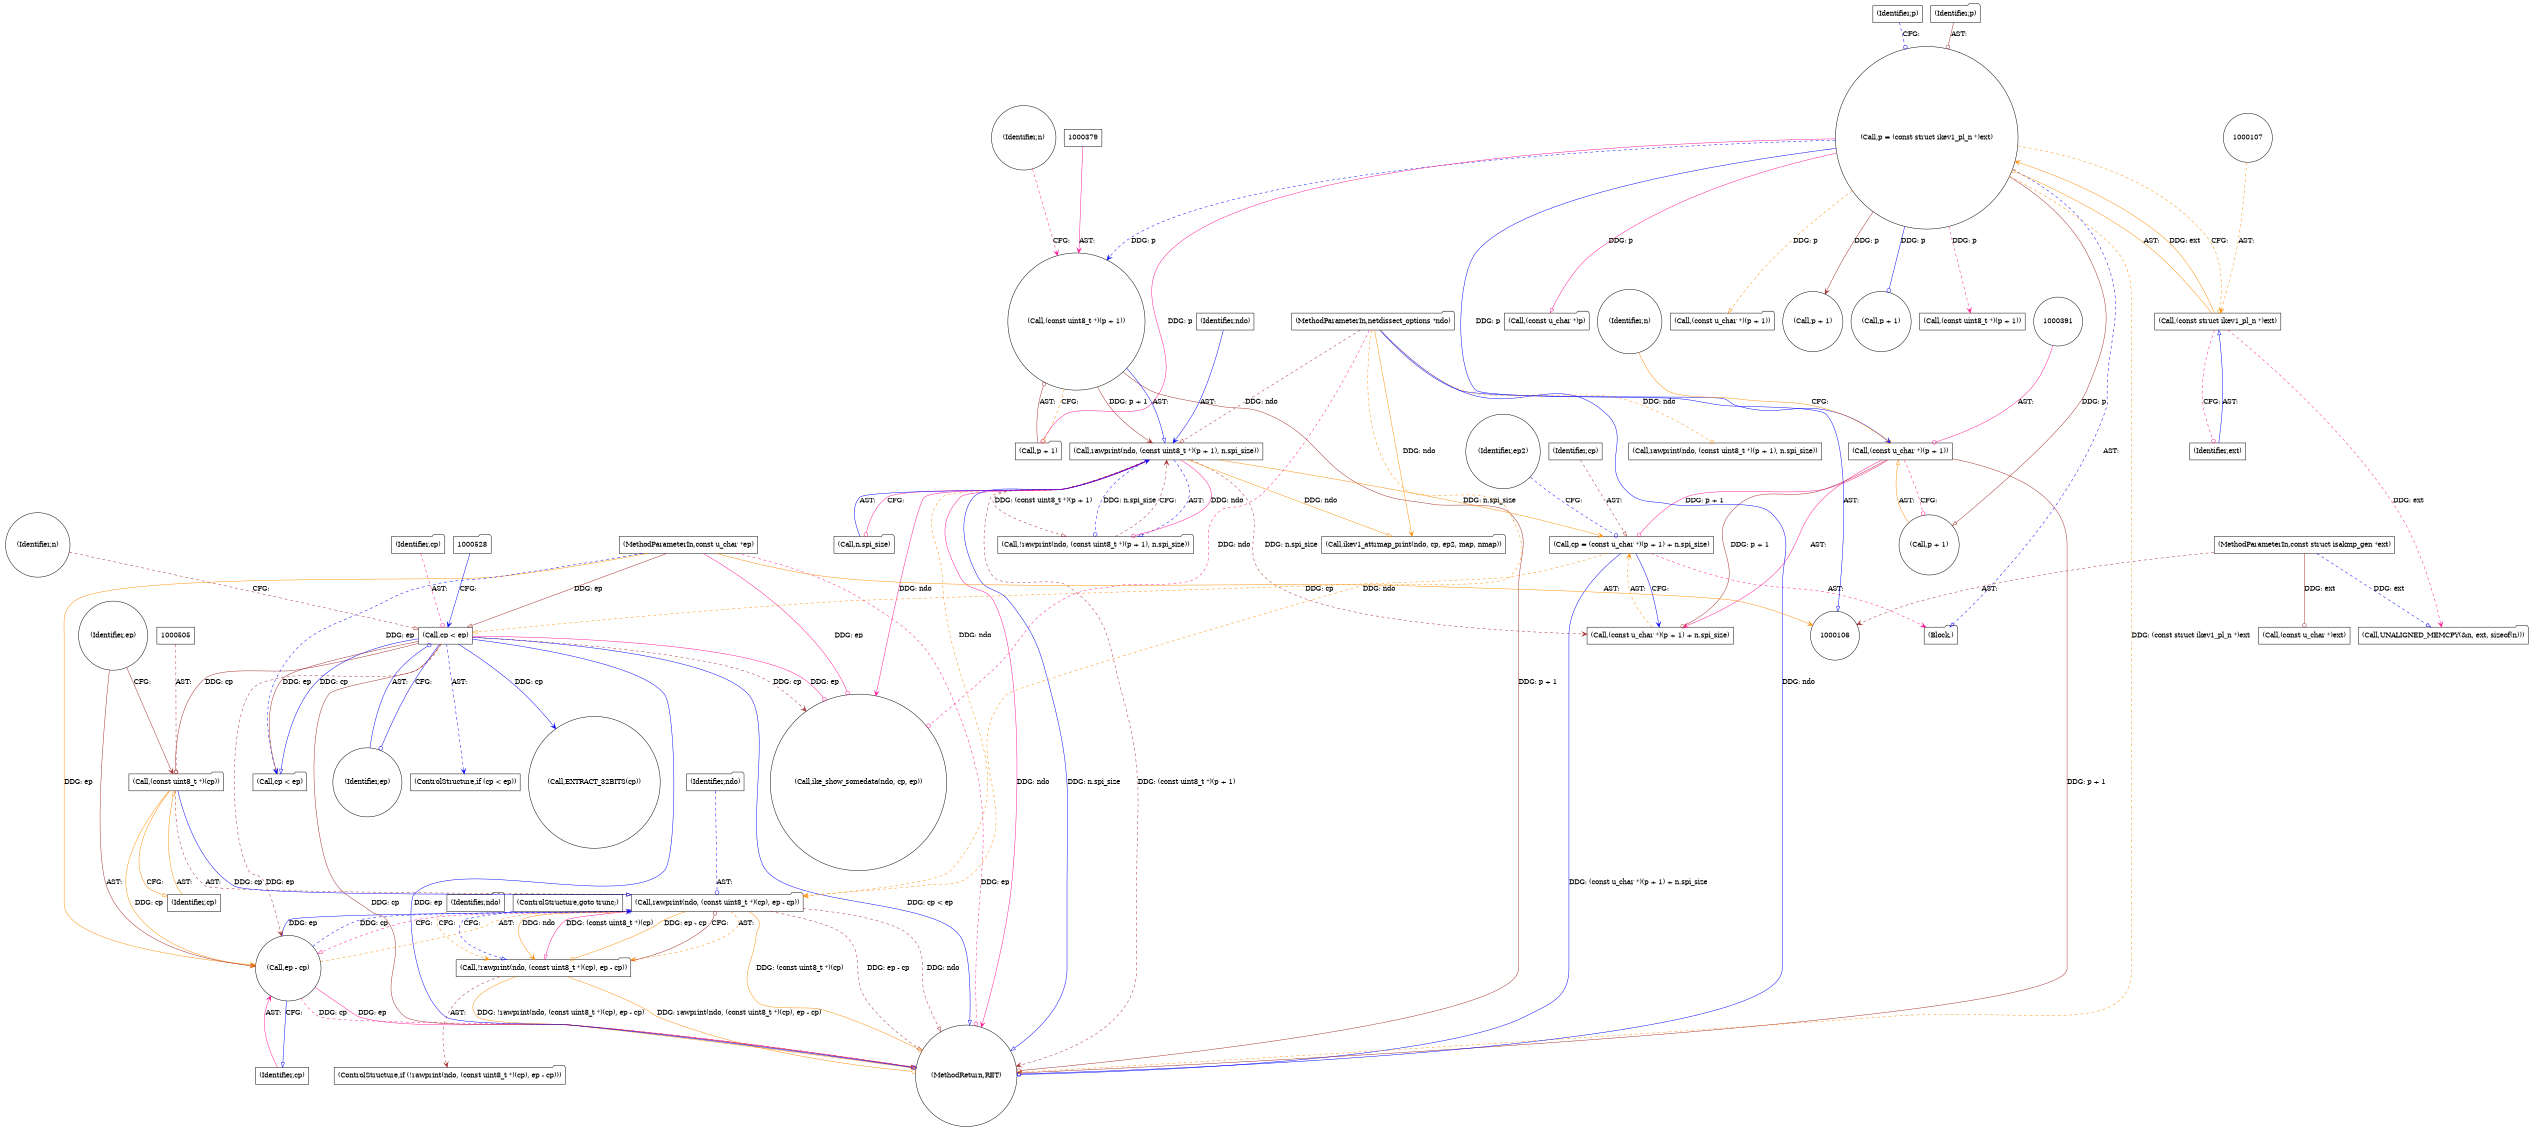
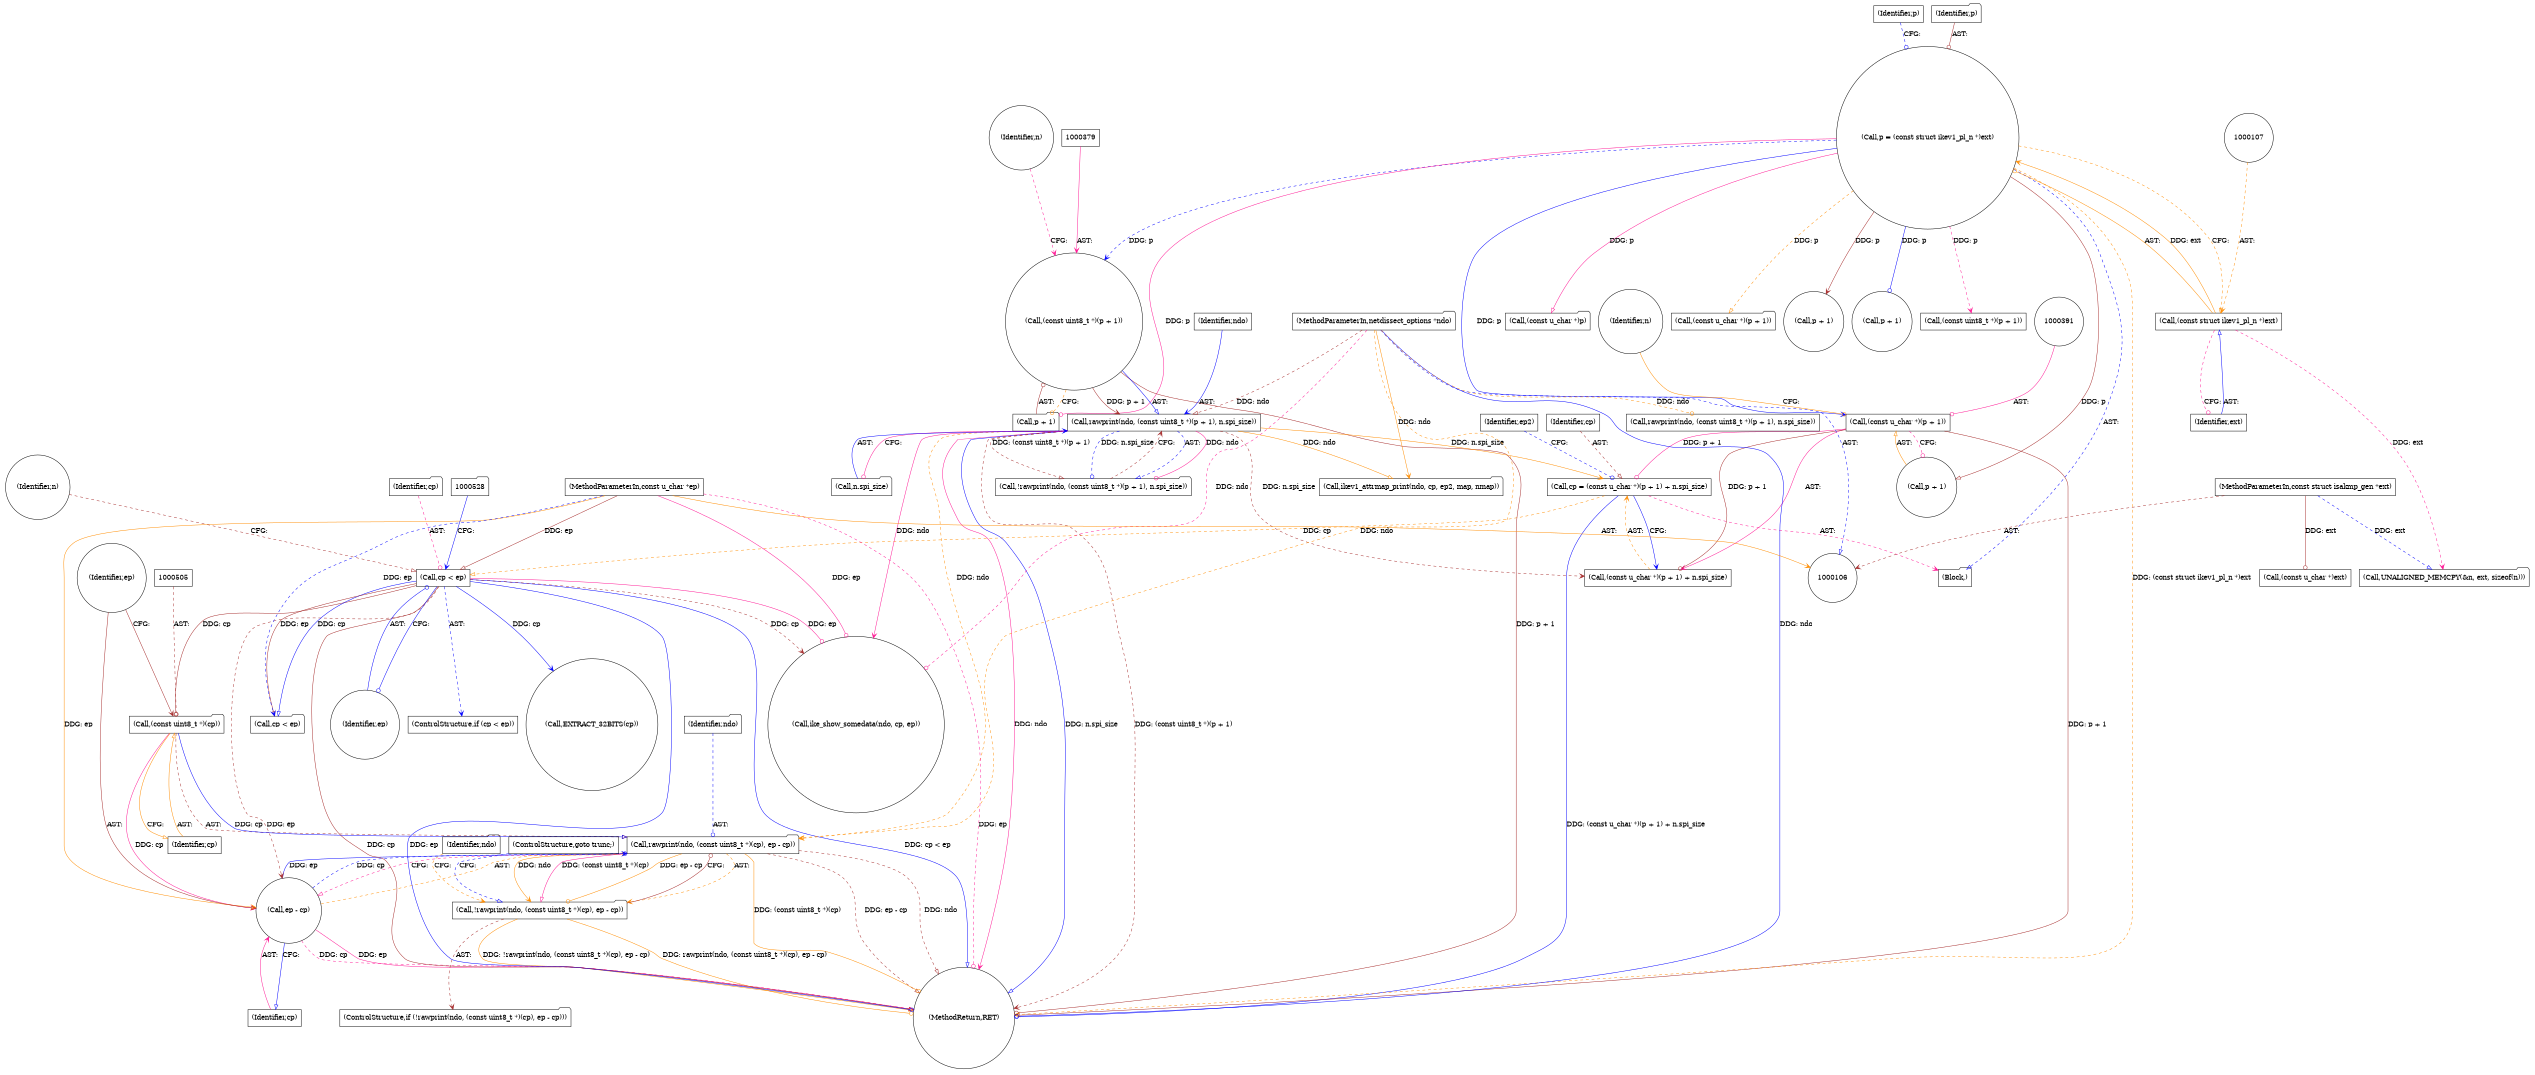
edge "(Call,p = (const struct ikev1_pl_n *)ext)" -> "(Call,(const struct ikev1_pl_n *)ext)": arrowhead odot -> onormal
edge "(MethodParameterIn,netdissect_options *ndo)" -> "1000106": style solid -> dashed
node "(Identifier,ep2)": shape circle -> box
edge "(Call,(const uint8_t *)(cp))" -> "(Call,ep - cp)": color darkorange -> deeppink
